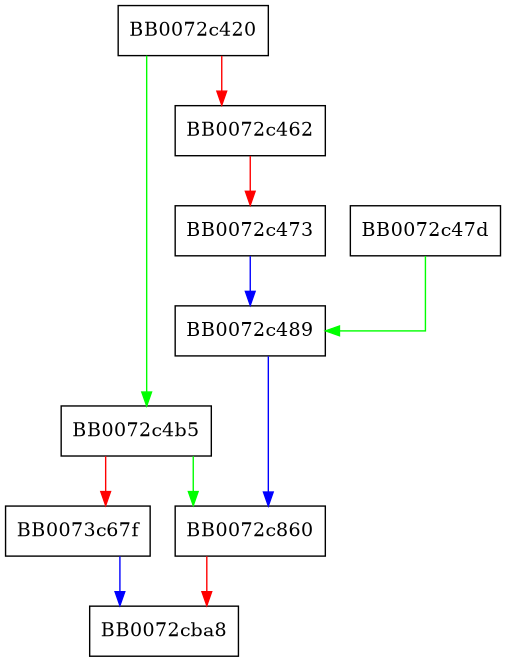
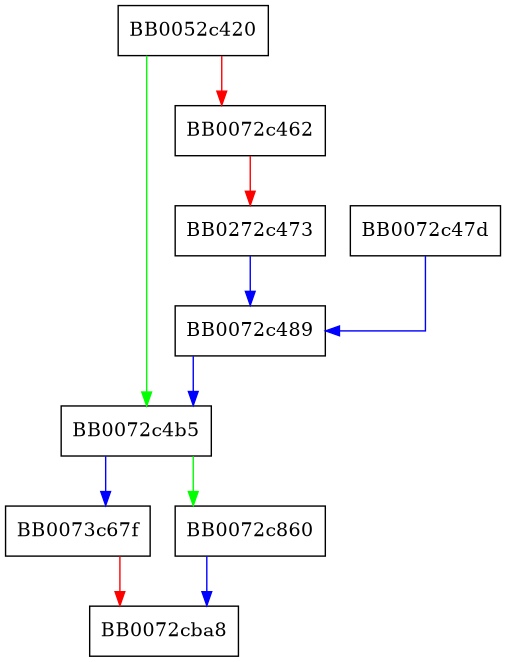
node "BB0072c420": label "BB0072c420" -> "BB0052c420"
node "BB0072c473": label "BB0072c473" -> "BB0272c473"
edge "BB0072c47d" -> "BB0072c489": color green -> blue
edge "BB0072c489" -> "BB0072c860": now "BB0072c489" -> "BB0072c4b5"
edge "BB0072c4b5" -> "BB0073c67f": color red -> blue
edge "BB0073c67f" -> "BB0072cba8": color blue -> red
edge "BB0072c860" -> "BB0072cba8": color red -> blue
